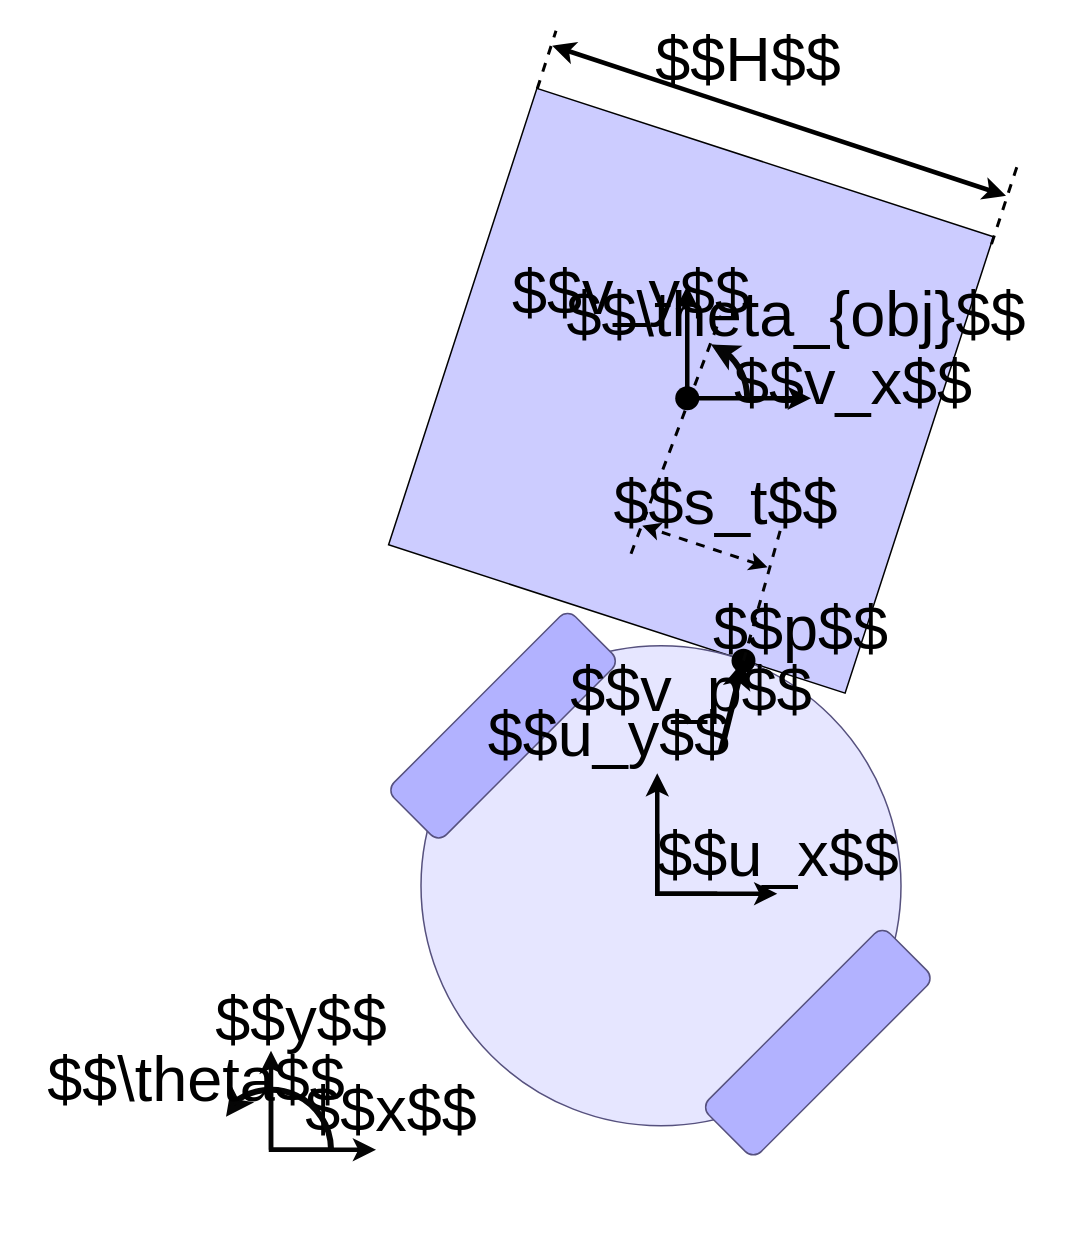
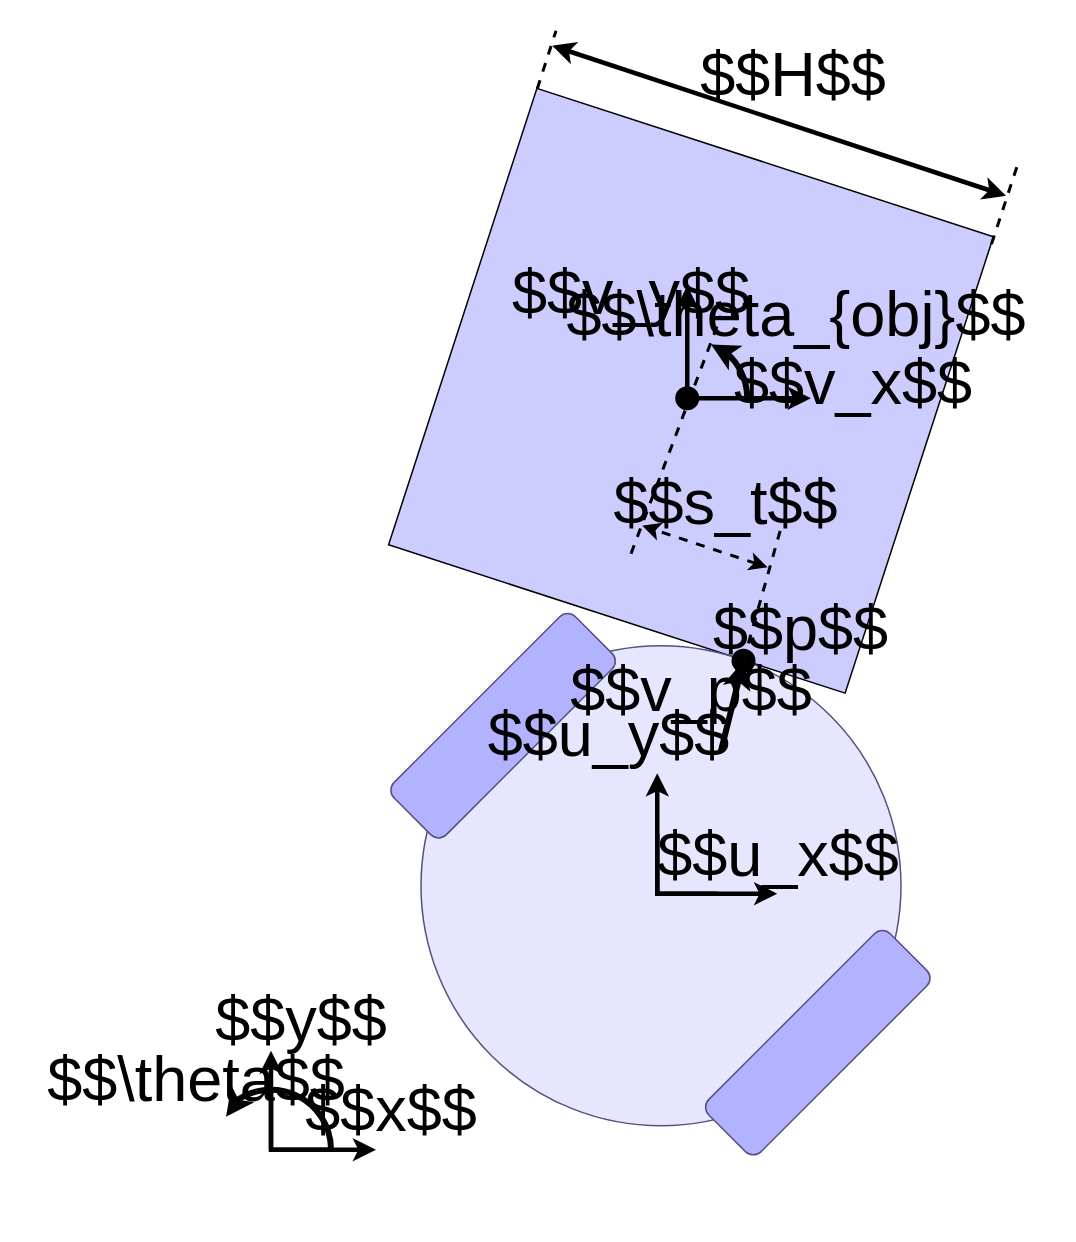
node "$$H$$": moved (747, 61) -> (792, 76)
